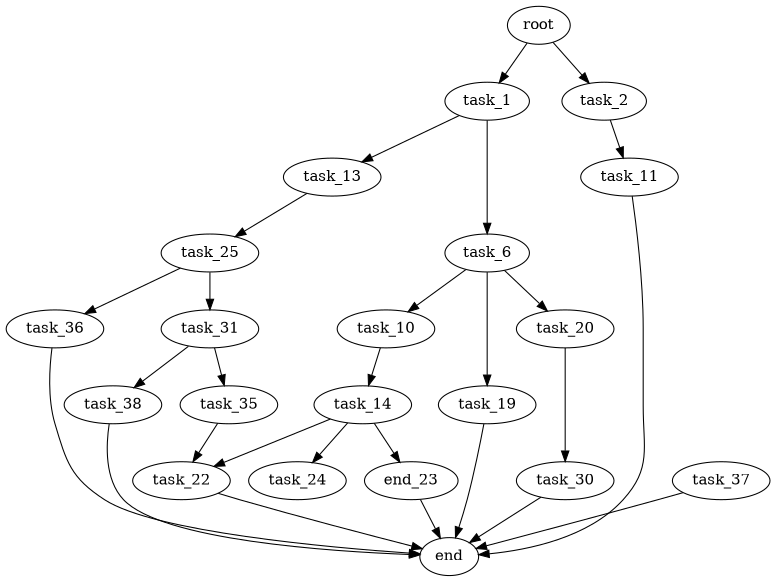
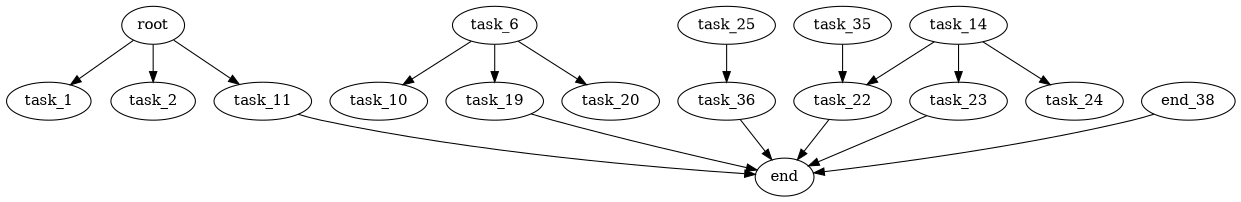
edge "task_2" -> "task_11": now "root" -> "task_11"
edge "task_1" -> "task_6": removed
node "task_13": removed
node "task_31": removed
edge "task_10" -> "task_14": removed
node "task_38": label "task_38" -> "end_38"
node "end_23": label "end_23" -> "task_23"
node "task_30": removed
node "task_37": removed
